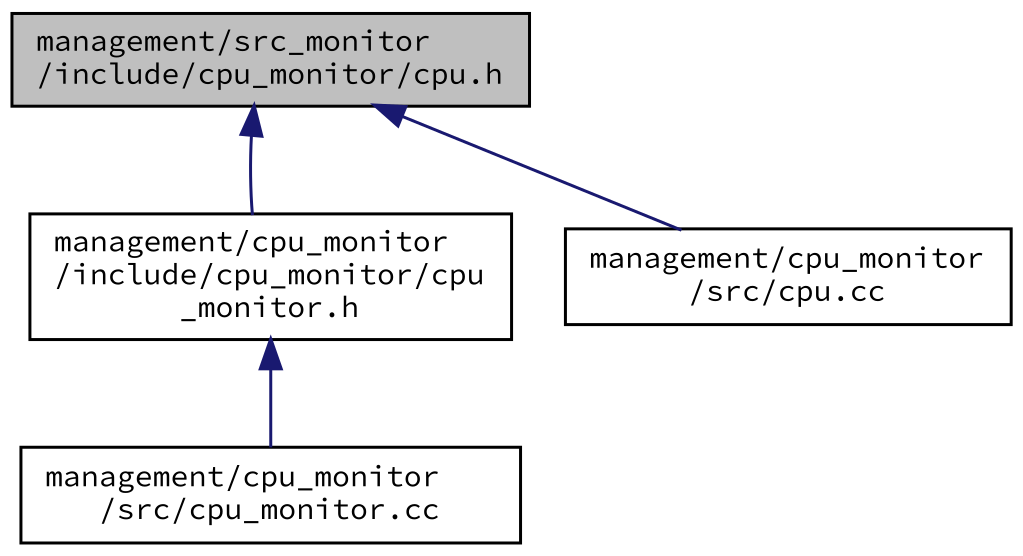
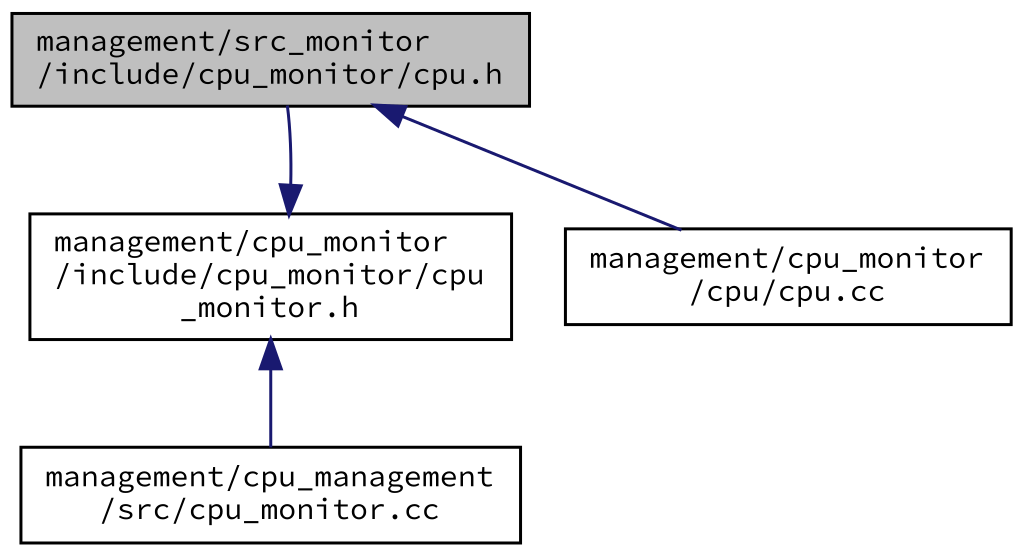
edge "management/cpu_monitor /include/cpu_monitor/cpu _monitor.h" -> "management/src_monitor /include/cpu_monitor/cpu.h": reversed
node "management/cpu_monitor /src/cpu.cc": label "management/cpu_monitor /src/cpu.cc" -> "management/cpu_monitor /cpu/cpu.cc"
node "management/cpu_monitor /src/cpu_monitor.cc": label "management/cpu_monitor /src/cpu_monitor.cc" -> "management/cpu_management /src/cpu_monitor.cc"
